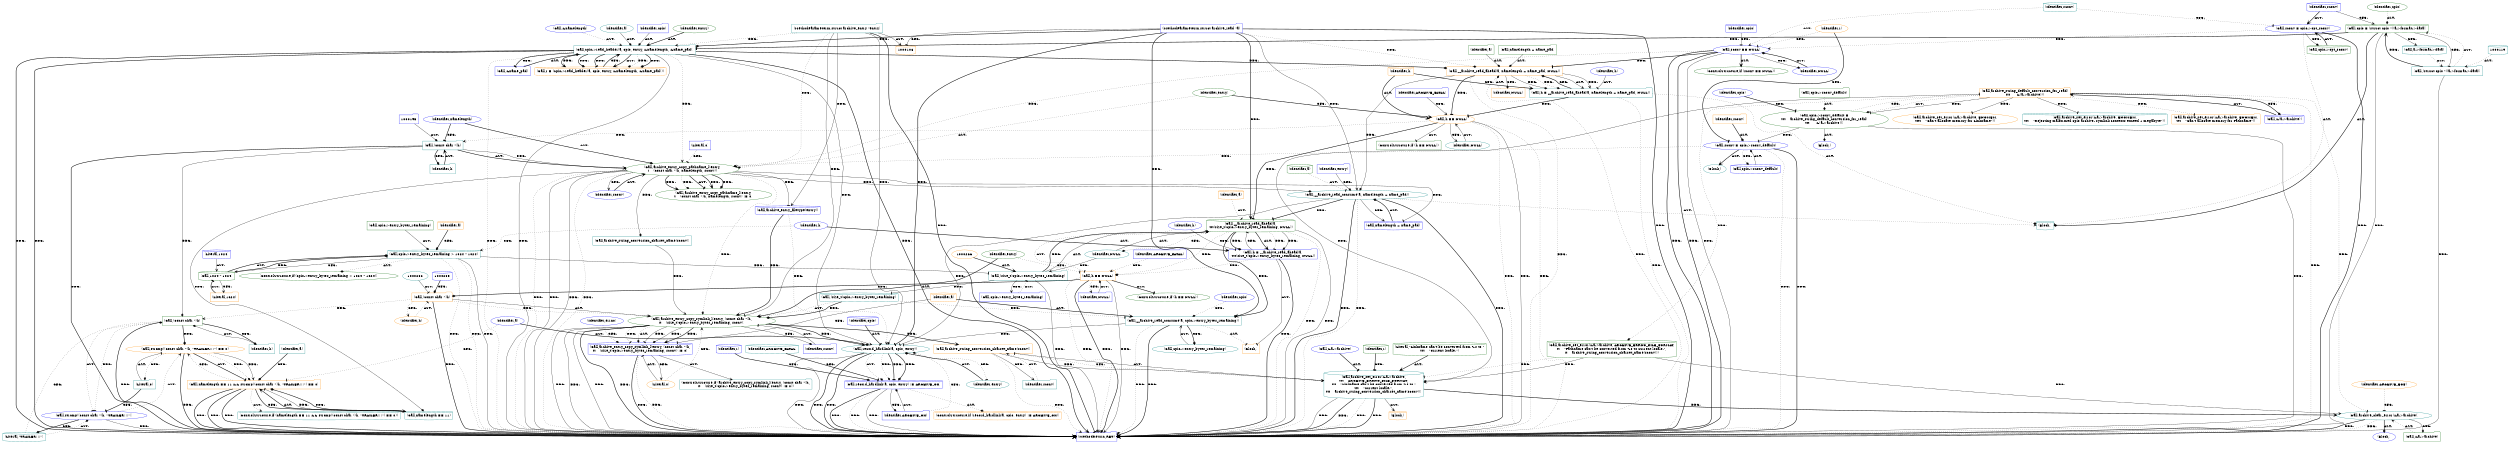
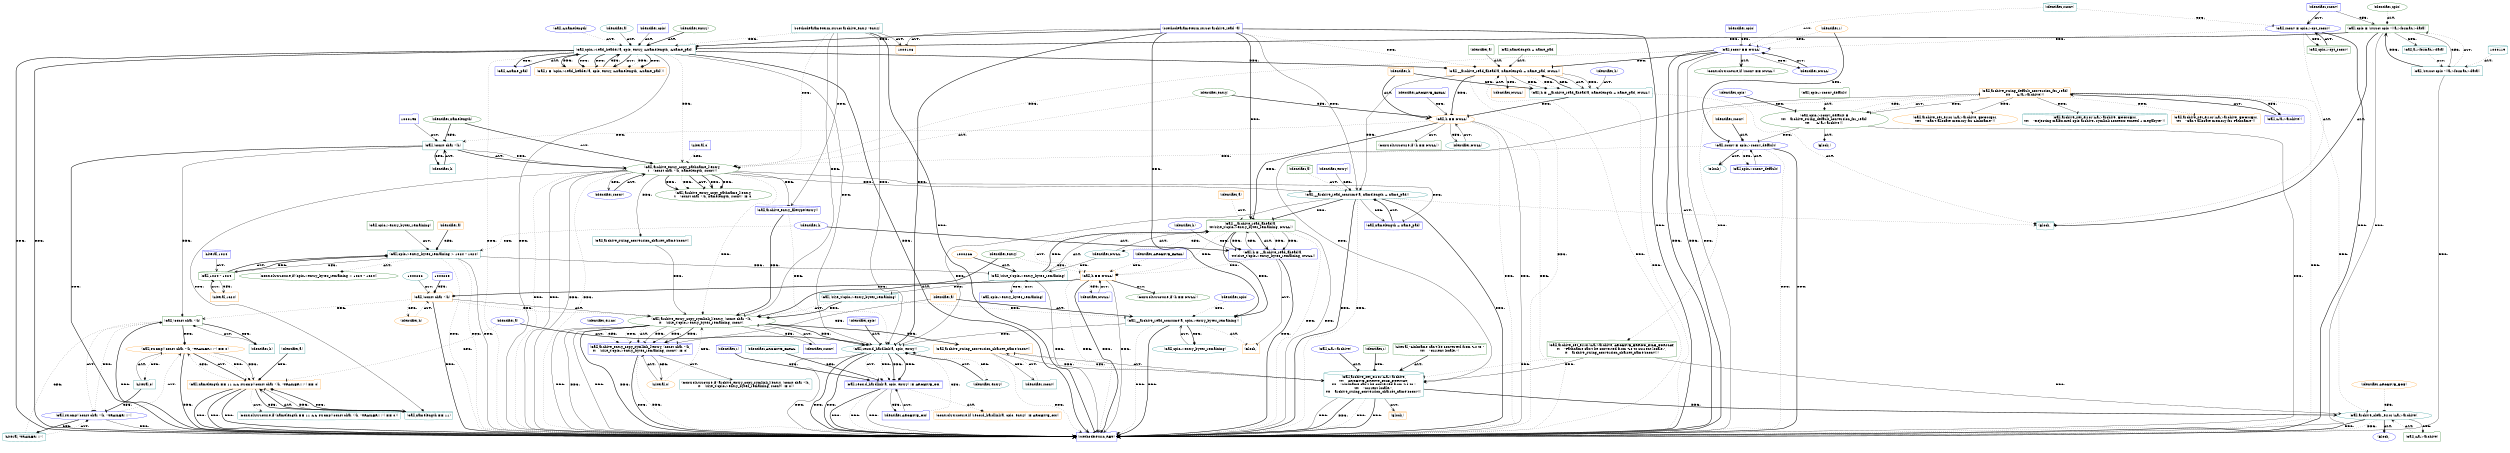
edge "(MethodParameterIn,struct archive_read *a)" -> "1000106": label "CFG: " -> "AST: "
node "(Identifier,namelength)": color blue -> darkgreen
